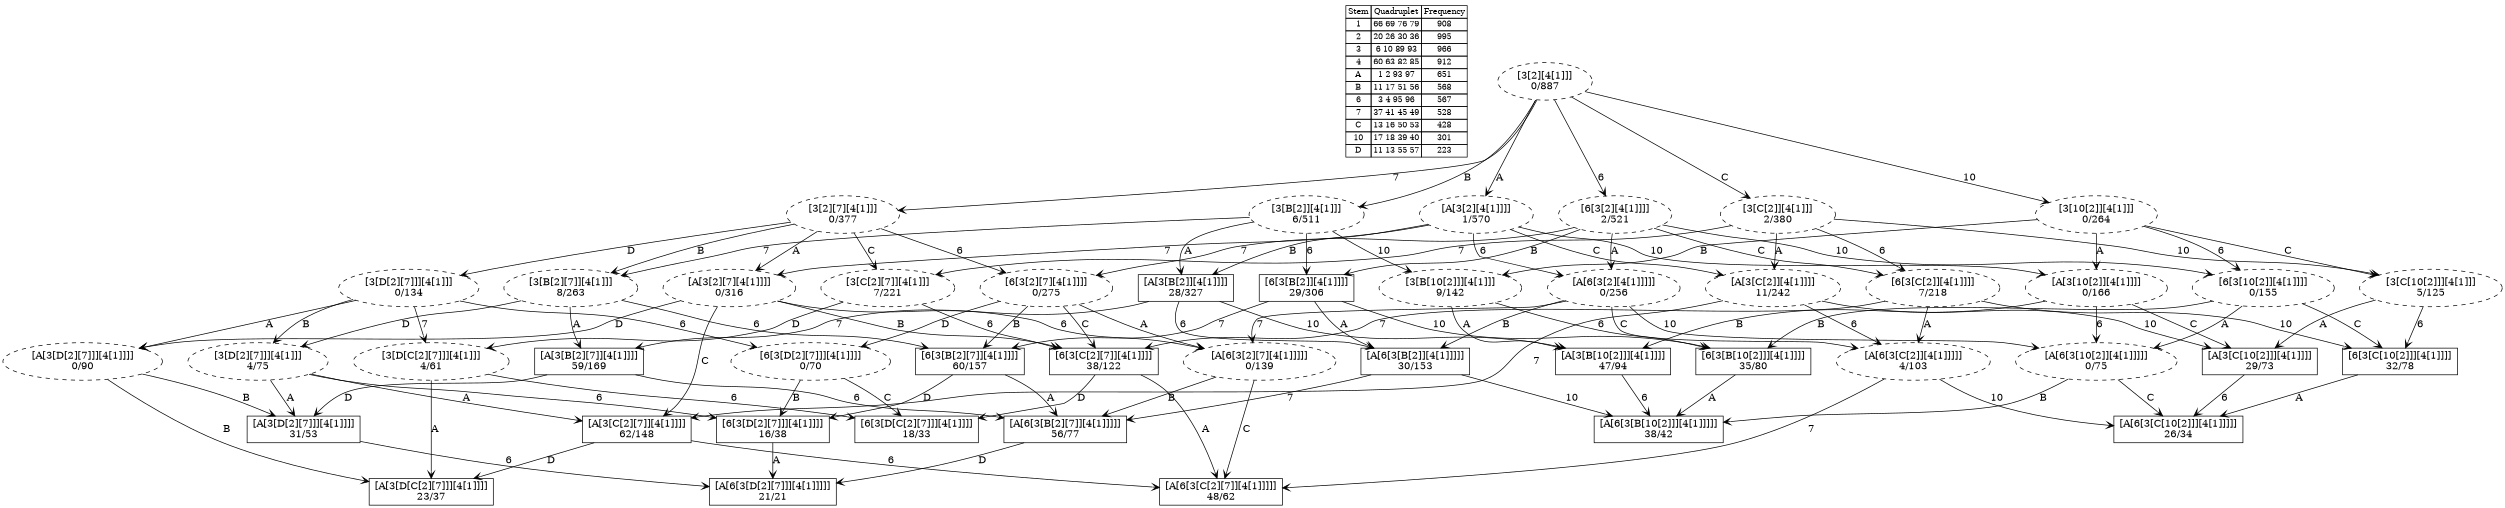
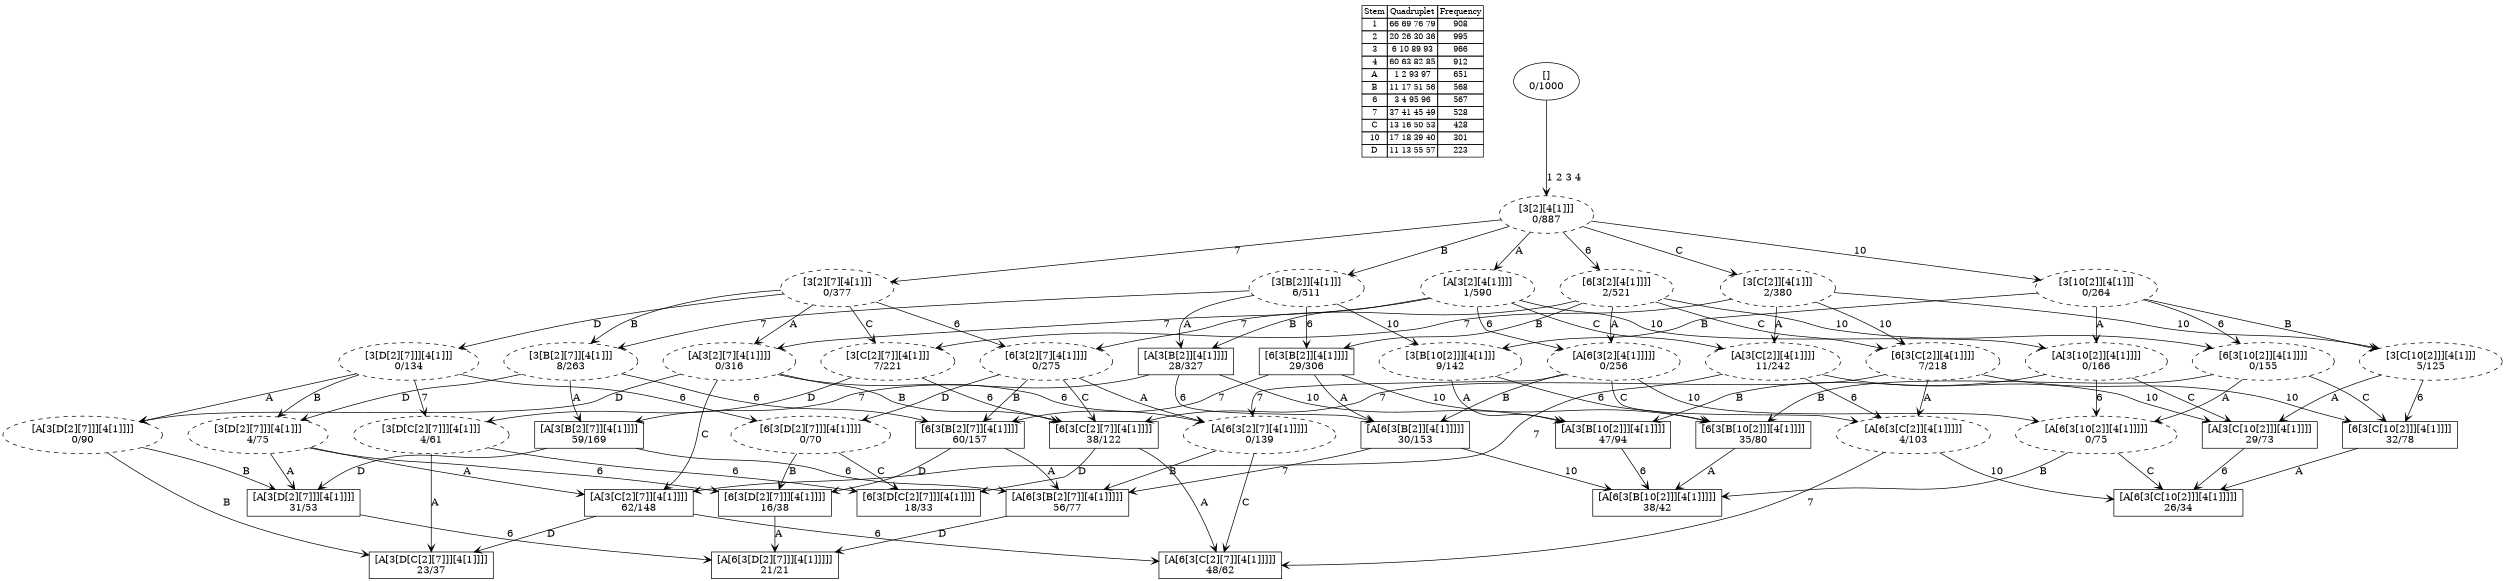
node "[] 0/1000": added
node "[A[3[2][4[1]]]] 1/570": label "[A[3[2][4[1]]]] 1/570" -> "[A[3[2][4[1]]]] 1/590"
edge "[3[C[2]][4[1]]] 2/380" -> "[6[3[C[2]][4[1]]]] 7/218": label "6 " -> "10 "
edge "[3[10[2]][4[1]]] 0/264" -> "[3[C[10[2]]][4[1]]] 5/125": label "C " -> "B "
